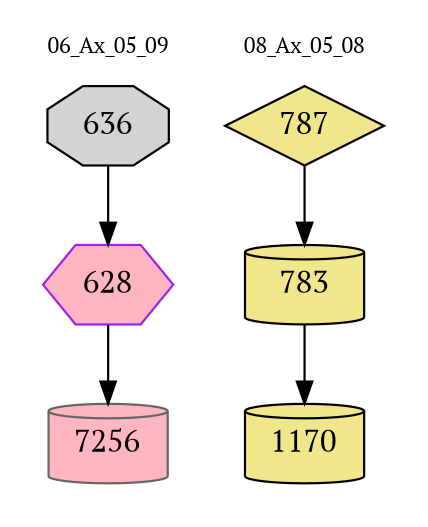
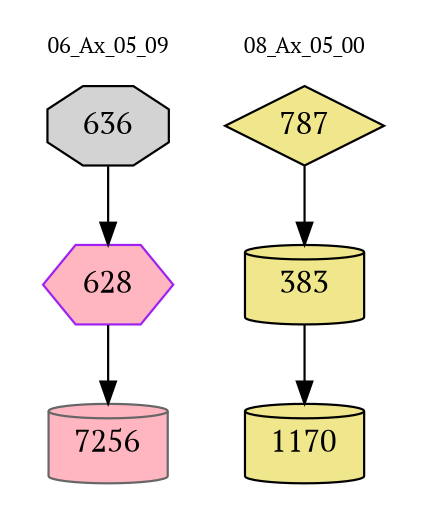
cluster "08_Ax_05_08": label "08_Ax_05_08" -> "08_Ax_05_00"
node "783": label "783" -> "383"
